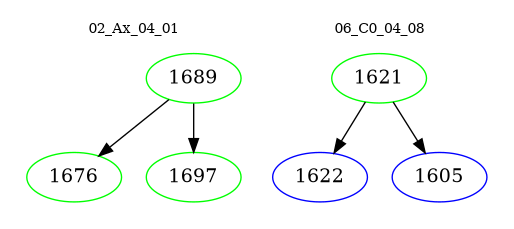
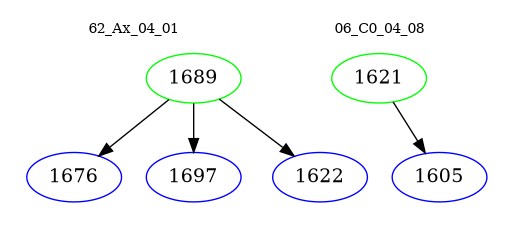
cluster "02_Ax_04_01": label "02_Ax_04_01" -> "62_Ax_04_01"
edge "1621" -> "1622": now "1689" -> "1622"
node "1676": color green -> blue
node "1697": color green -> blue
